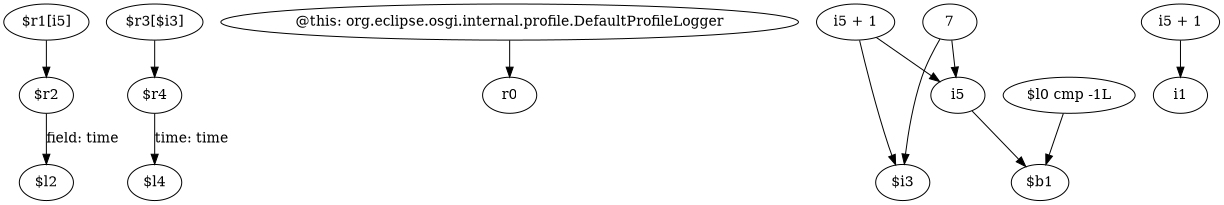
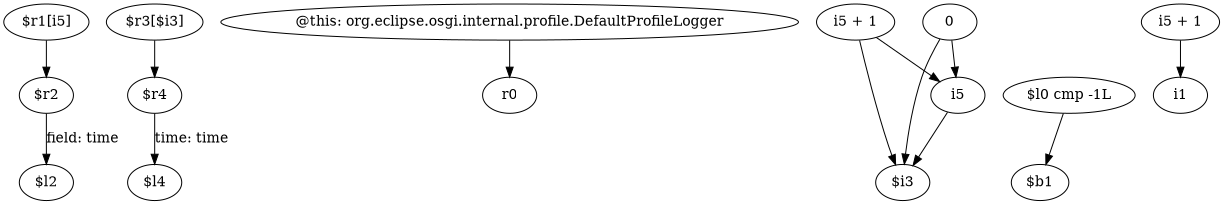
node "7": label "7" -> "0"
edge "i5" -> "$b1": now "i5" -> "$i3"
